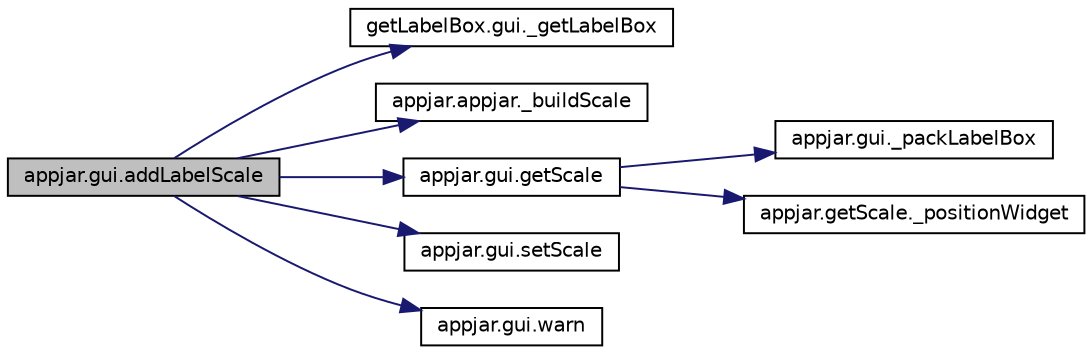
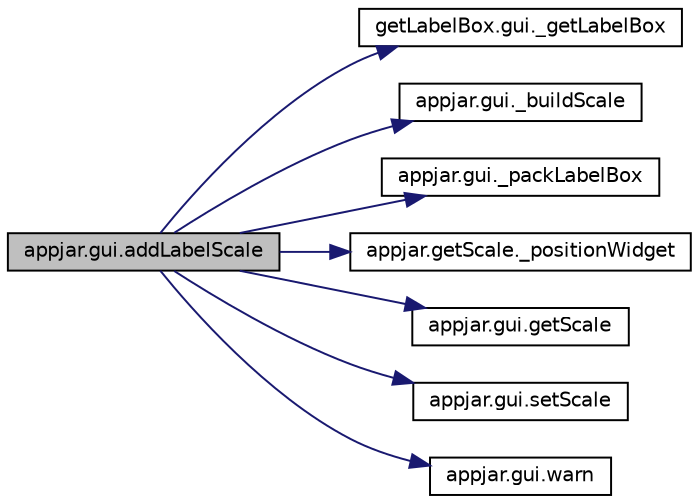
node "appjar.appjar._buildScale": label "appjar.appjar._buildScale" -> "appjar.gui._buildScale"
edge "appjar.gui.getScale" -> "appjar.gui._packLabelBox": now "appjar.gui.addLabelScale" -> "appjar.gui._packLabelBox"
edge "appjar.gui.getScale" -> "appjar.getScale._positionWidget": now "appjar.gui.addLabelScale" -> "appjar.getScale._positionWidget"
